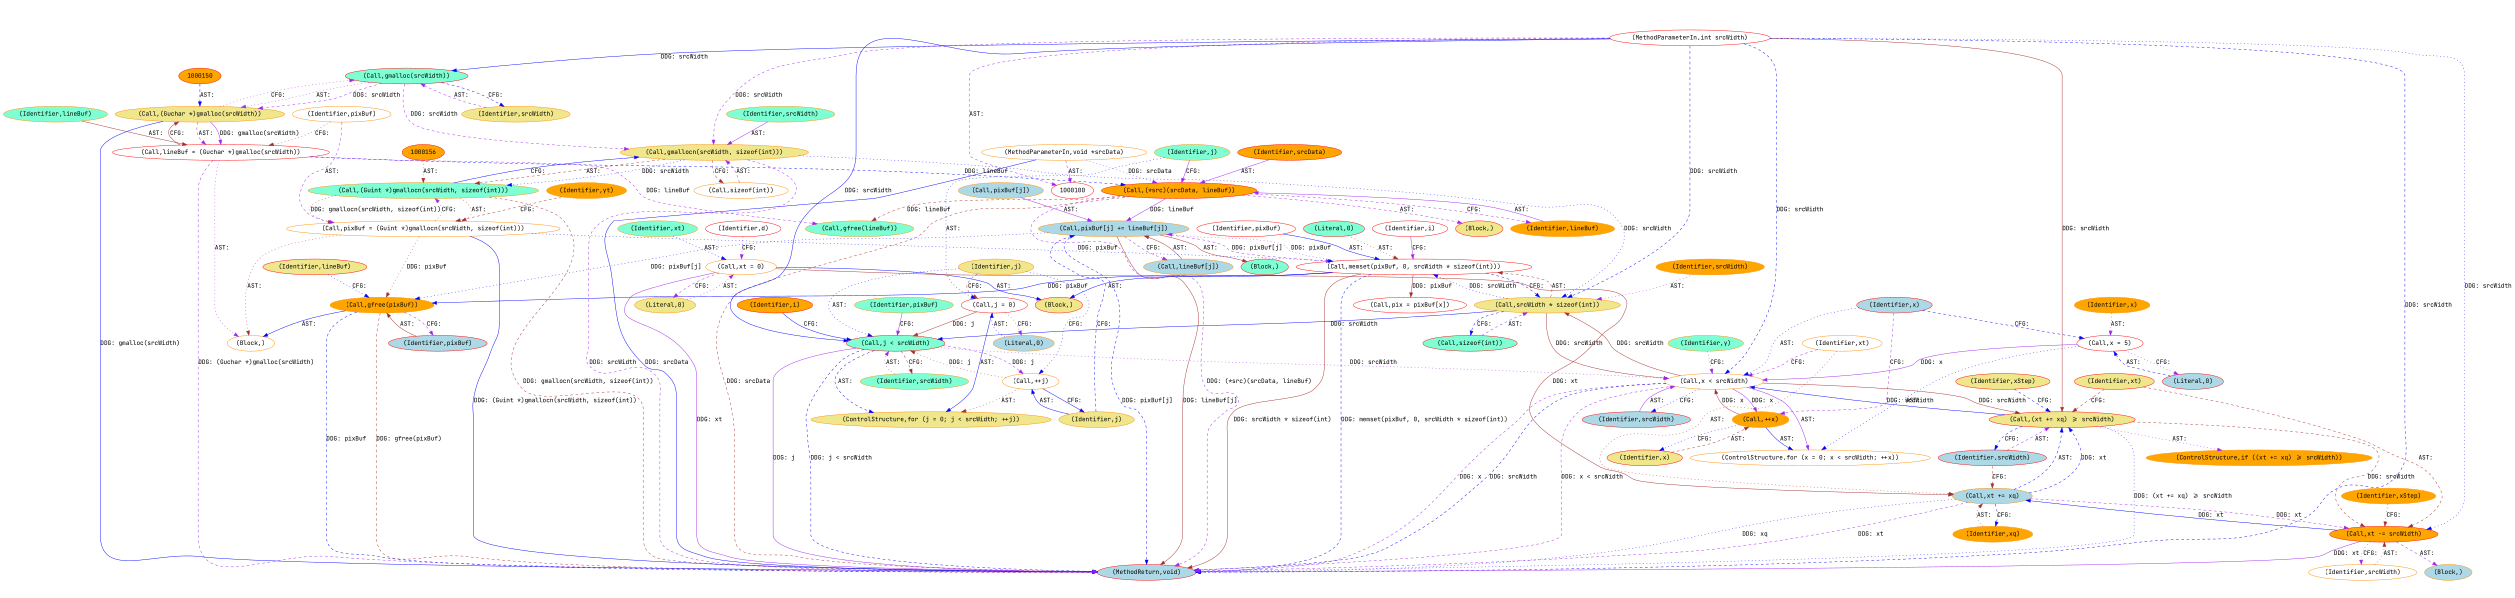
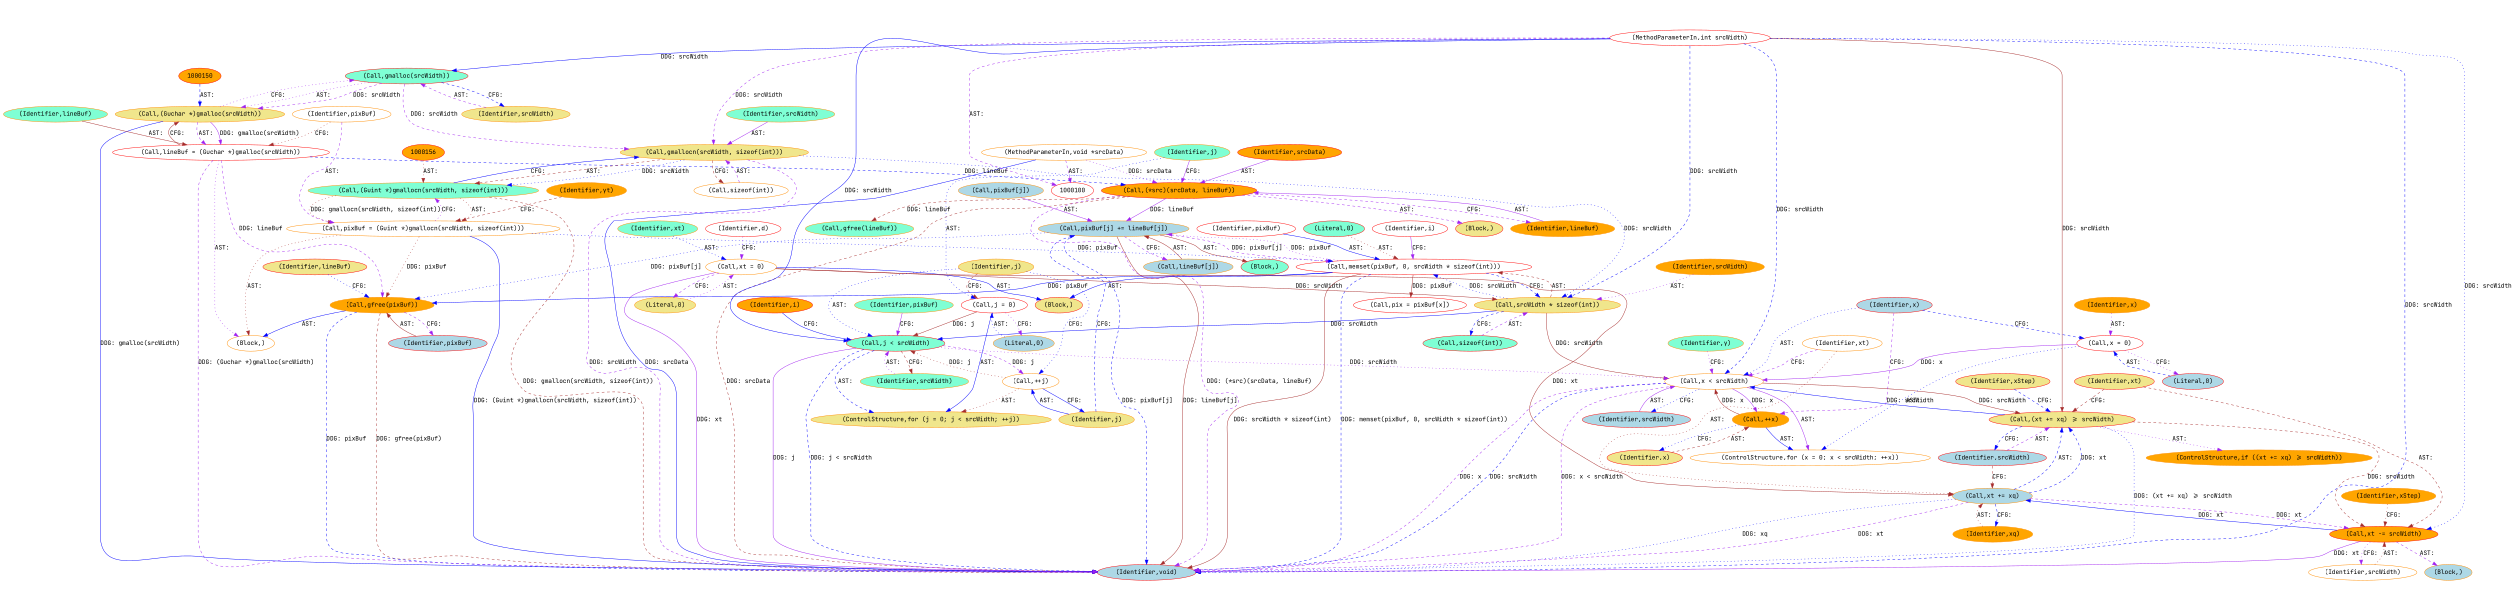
edge "(Call,lineBuf = (Guchar *)gmalloc(srcWidth))" -> "(Call,gfree(lineBuf))": now "(Call,lineBuf = (Guchar *)gmalloc(srcWidth))" -> "(Call,gfree(pixBuf))"
node "(Call,x = 5)": label "(Call,x = 5)" -> "(Call,x = 0)"
edge "(Call,x < srcWidth)" -> "(Call,srcWidth * sizeof(int))": now "(Call,xt = 0)" -> "(Call,srcWidth * sizeof(int))"
node "(MethodReturn,void)": label "(MethodReturn,void)" -> "(Identifier,void)"
